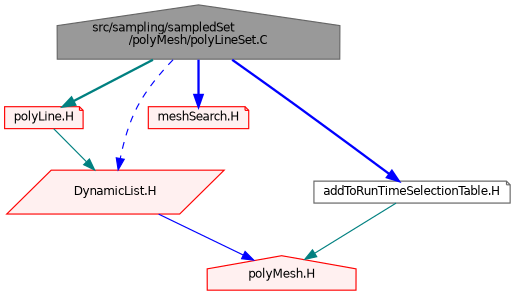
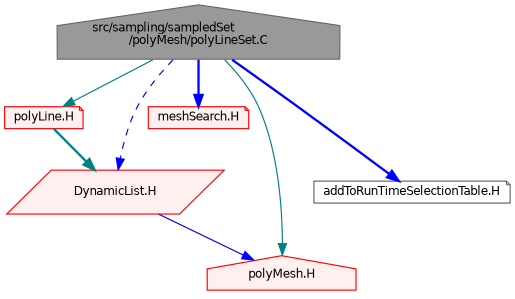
edge "src/sampling/sampledSet /polyMesh/polyLineSet.C" -> "polyLine.H": style bold -> solid
edge "polyLine.H" -> "DynamicList.H": style solid -> bold
edge "addToRunTimeSelectionTable.H" -> "polyMesh.H": now "src/sampling/sampledSet /polyMesh/polyLineSet.C" -> "polyMesh.H"
